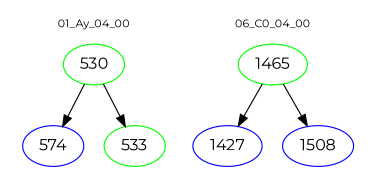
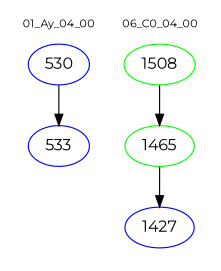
node "530": color green -> blue
edge "1465" -> "1508": reversed
node "574": removed
node "533": color green -> blue
node "1508": color blue -> green
